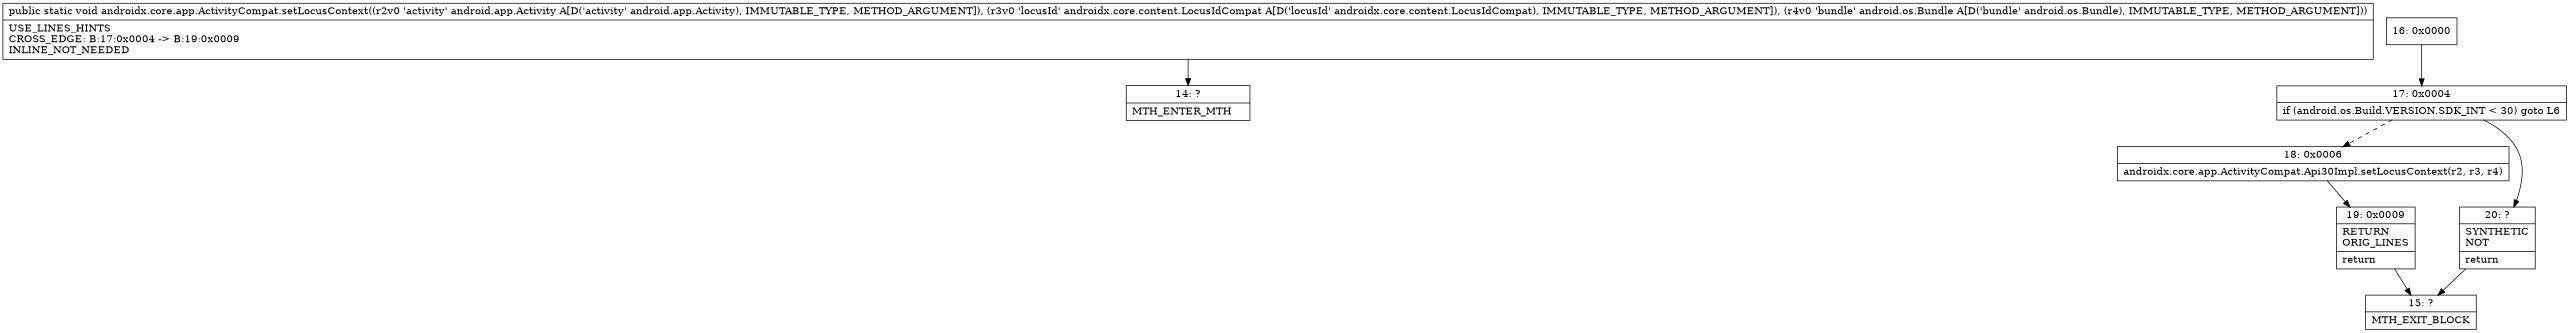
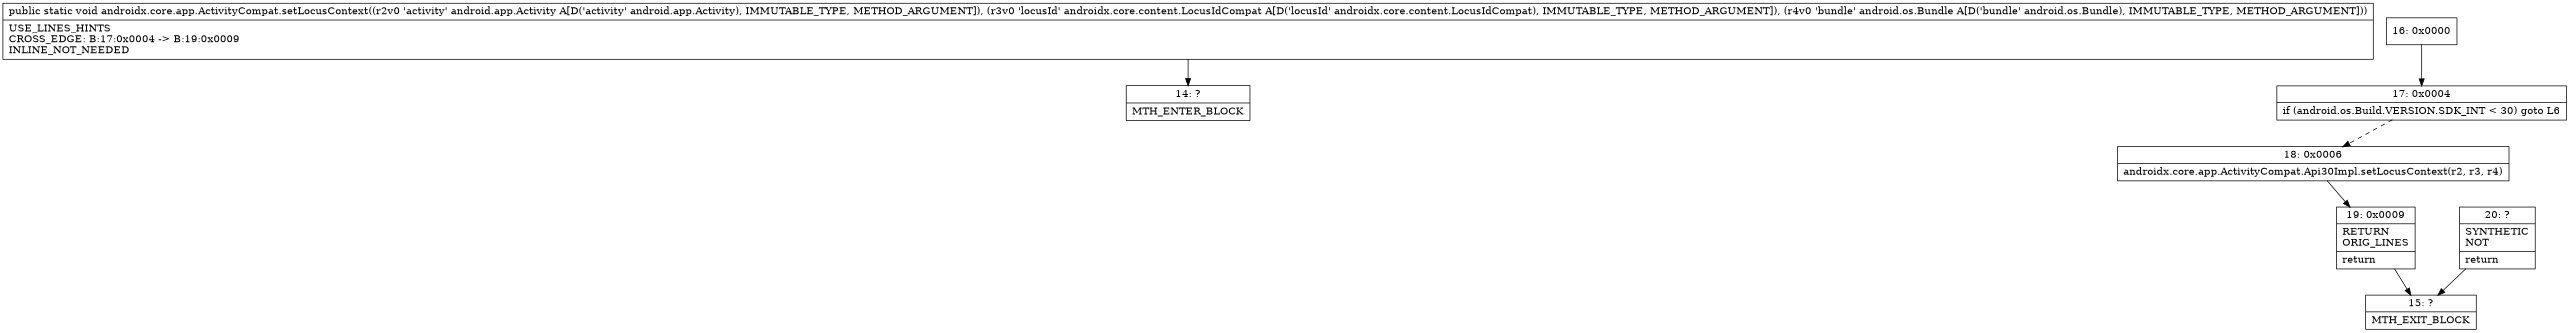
node "14: ?": text "MTH_ENTER_MTH" -> "MTH_ENTER_BLOCK"
edge "17: 0x0004" -> "20: ?": removed
